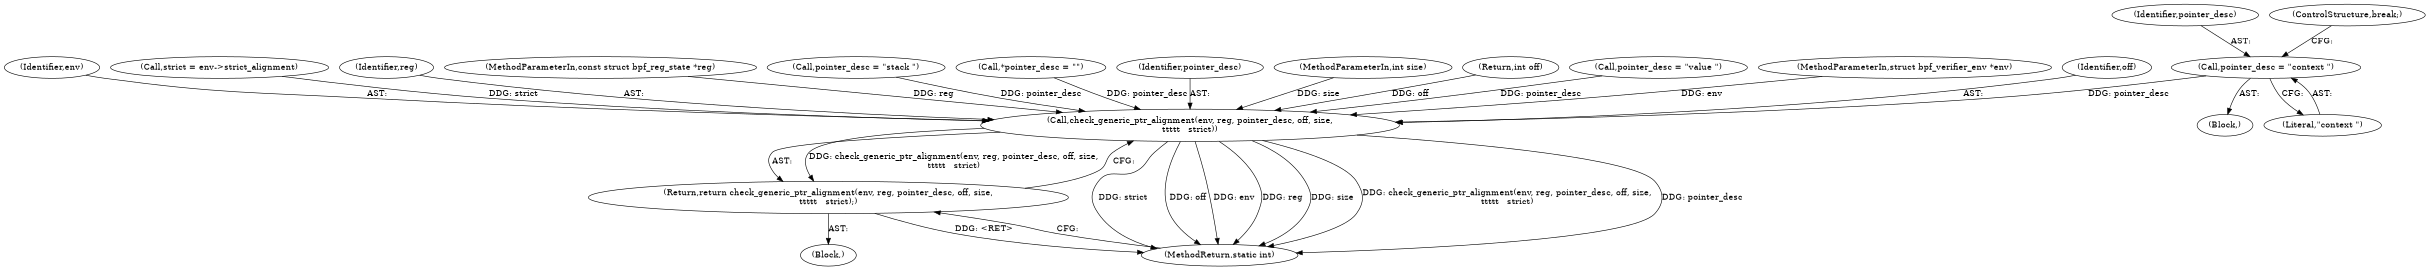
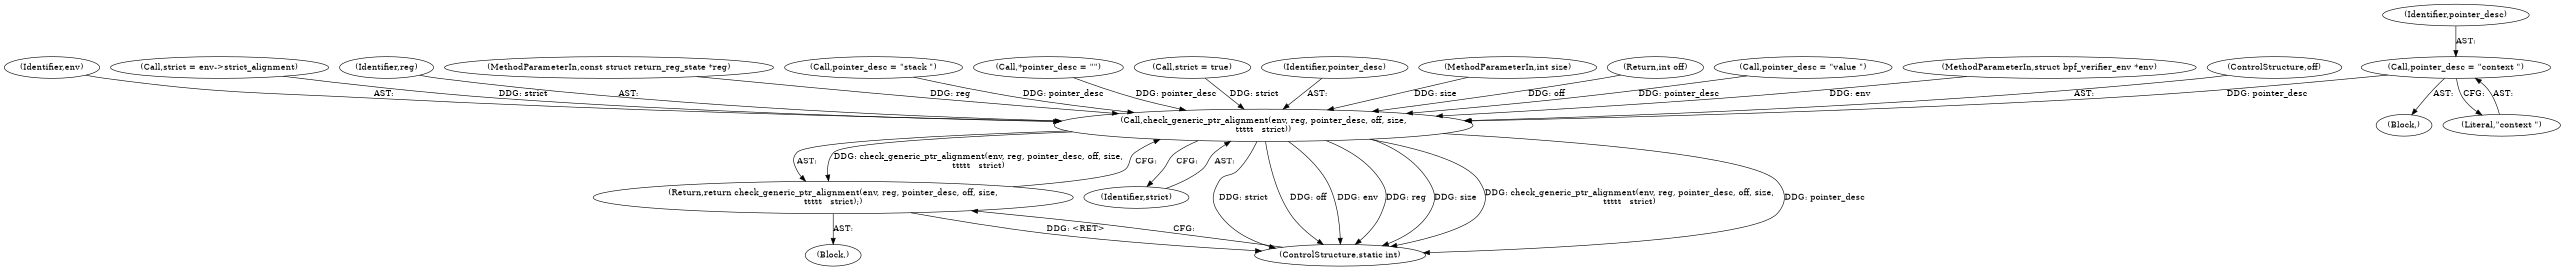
node "(ControlStructure,break;)": removed
node "(MethodParameterIn,const struct bpf_reg_state *reg)": label "(MethodParameterIn,const struct bpf_reg_state *reg)" -> "(MethodParameterIn,const struct return_reg_state *reg)"
node "(Call,strict = true)": added
node "(Identifier,off)": label "(Identifier,off)" -> "(ControlStructure,off)"
node "(Identifier,strict)": added
node "(MethodReturn,static int)": label "(MethodReturn,static int)" -> "(ControlStructure,static int)"
